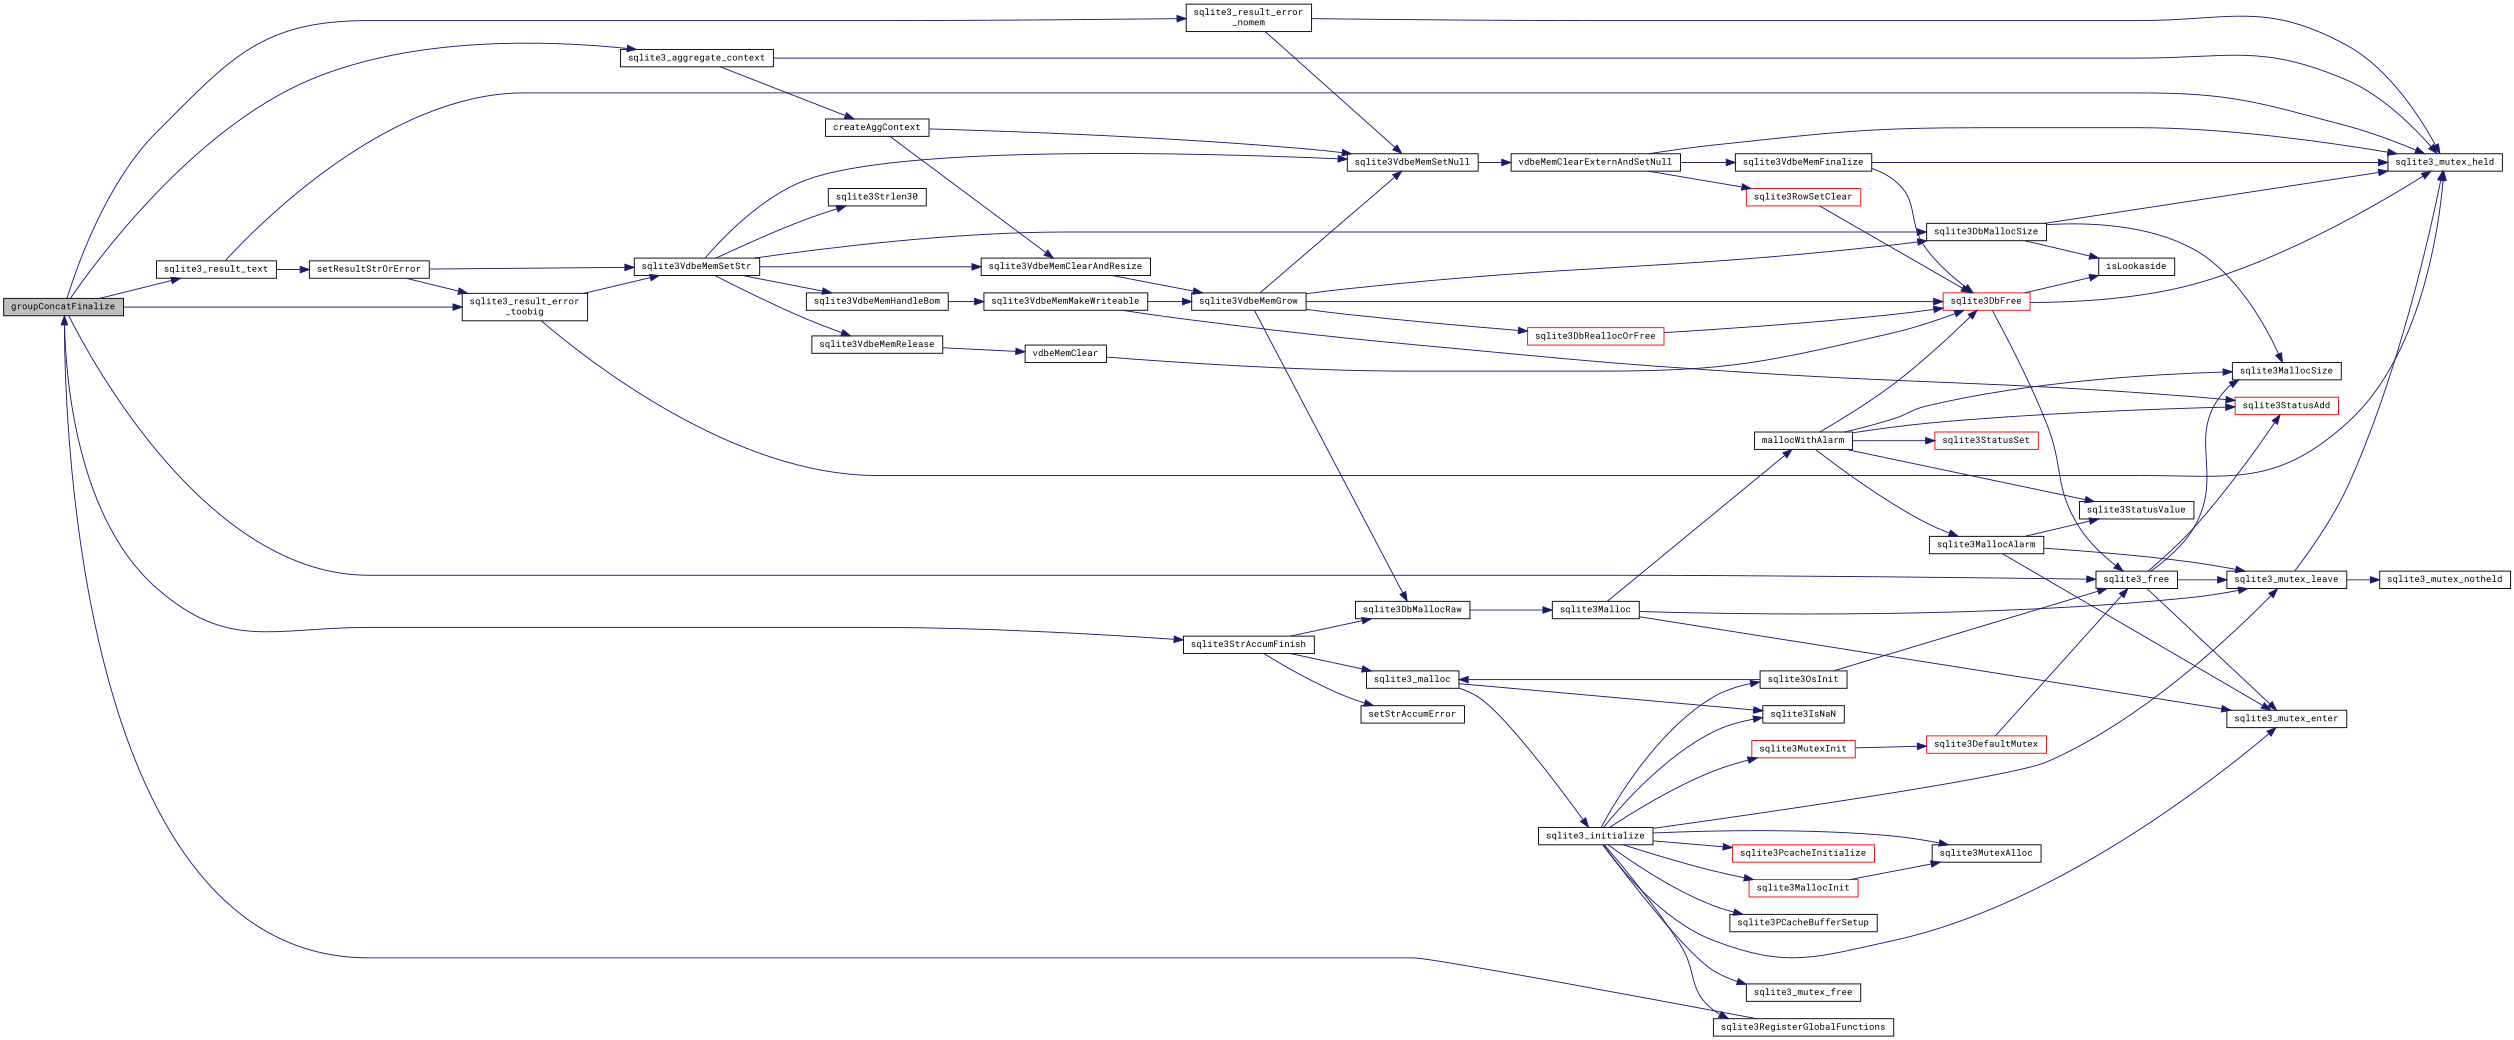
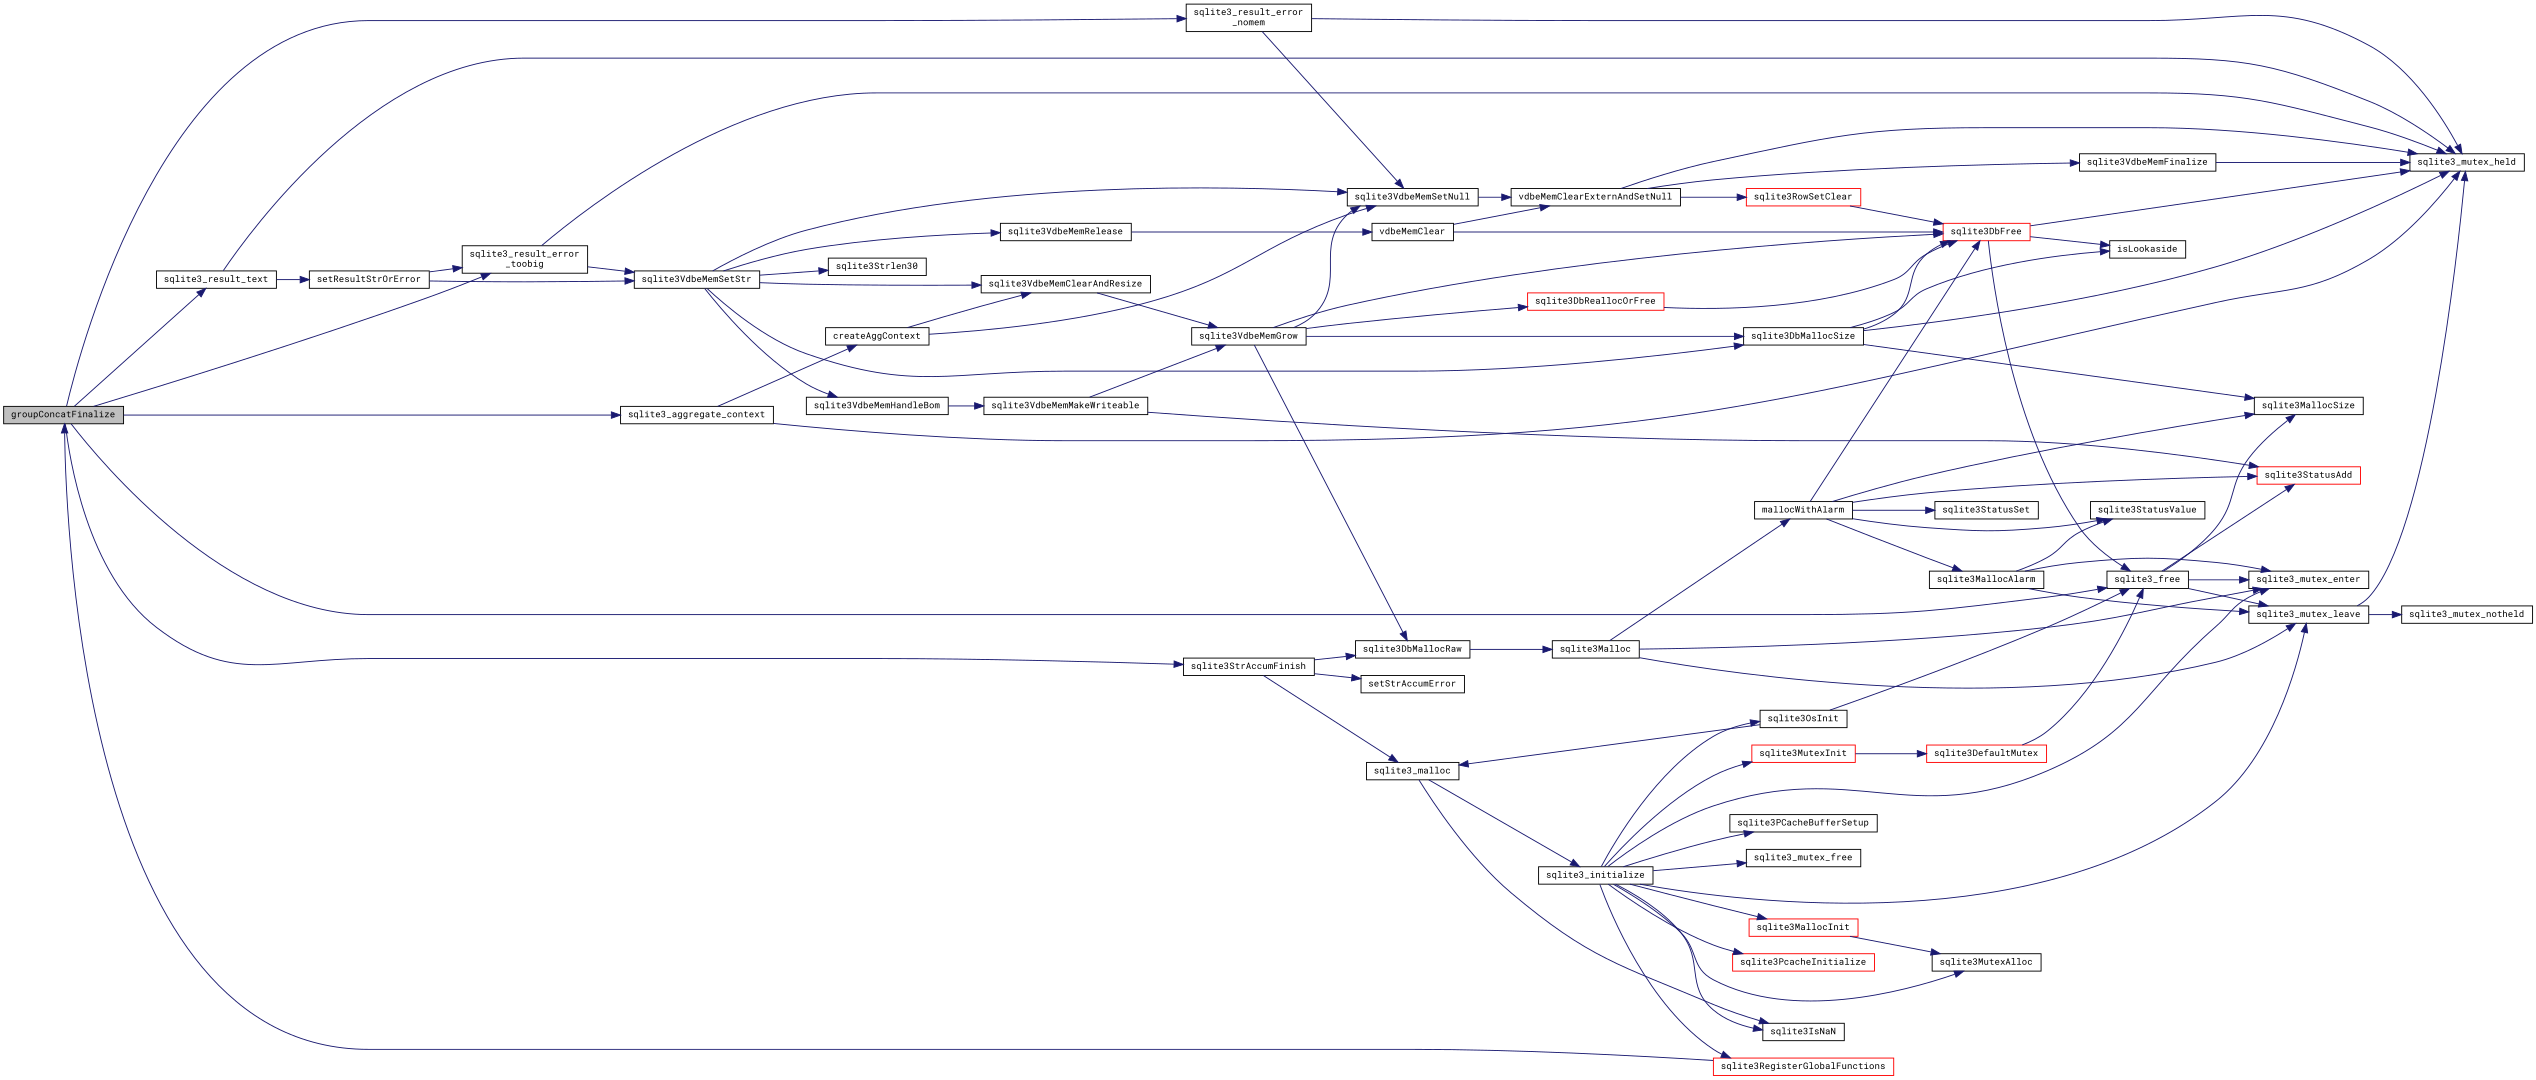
edge "vdbeMemClear" -> "vdbeMemClearExternAndSetNull": added
edge "sqlite3VdbeMemFinalize" -> "sqlite3DbFree": now "sqlite3DbMallocSize" -> "sqlite3DbFree"
node "sqlite3StatusSet": color red -> black
node "sqlite3RegisterGlobalFunctions": color black -> red
